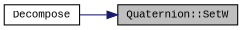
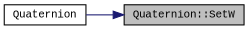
node "Decompose": label "Decompose" -> "Quaternion"
